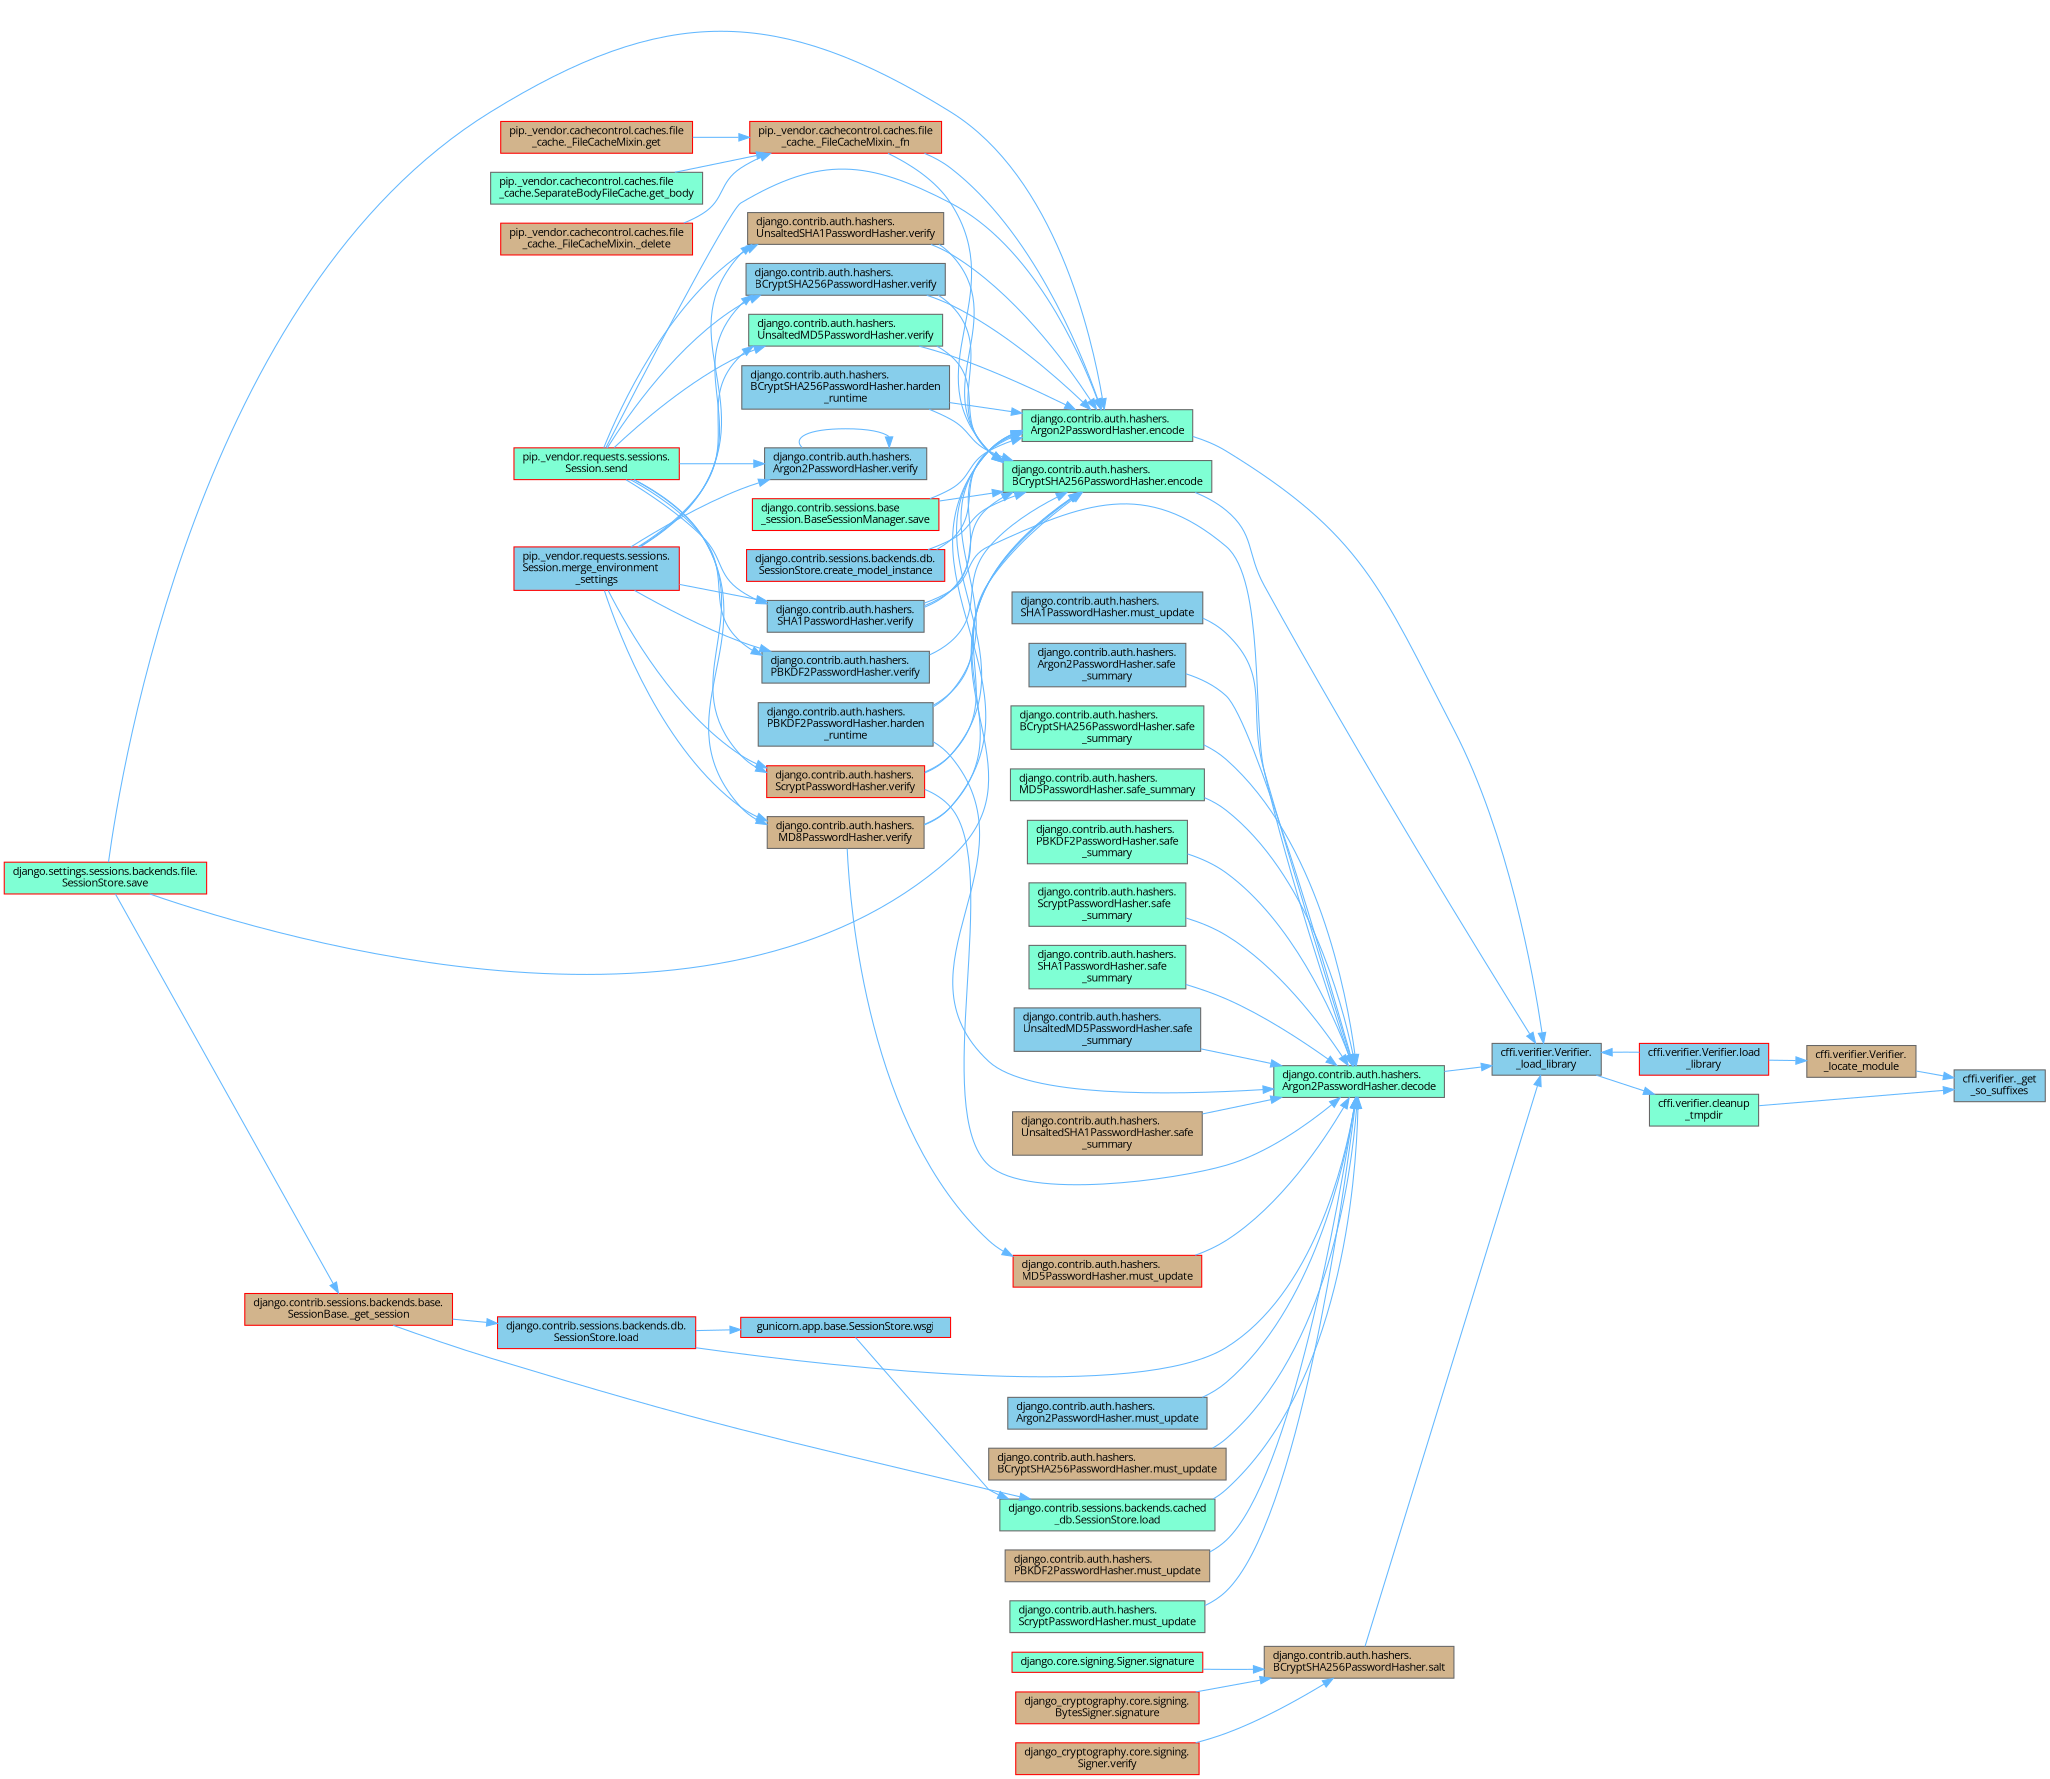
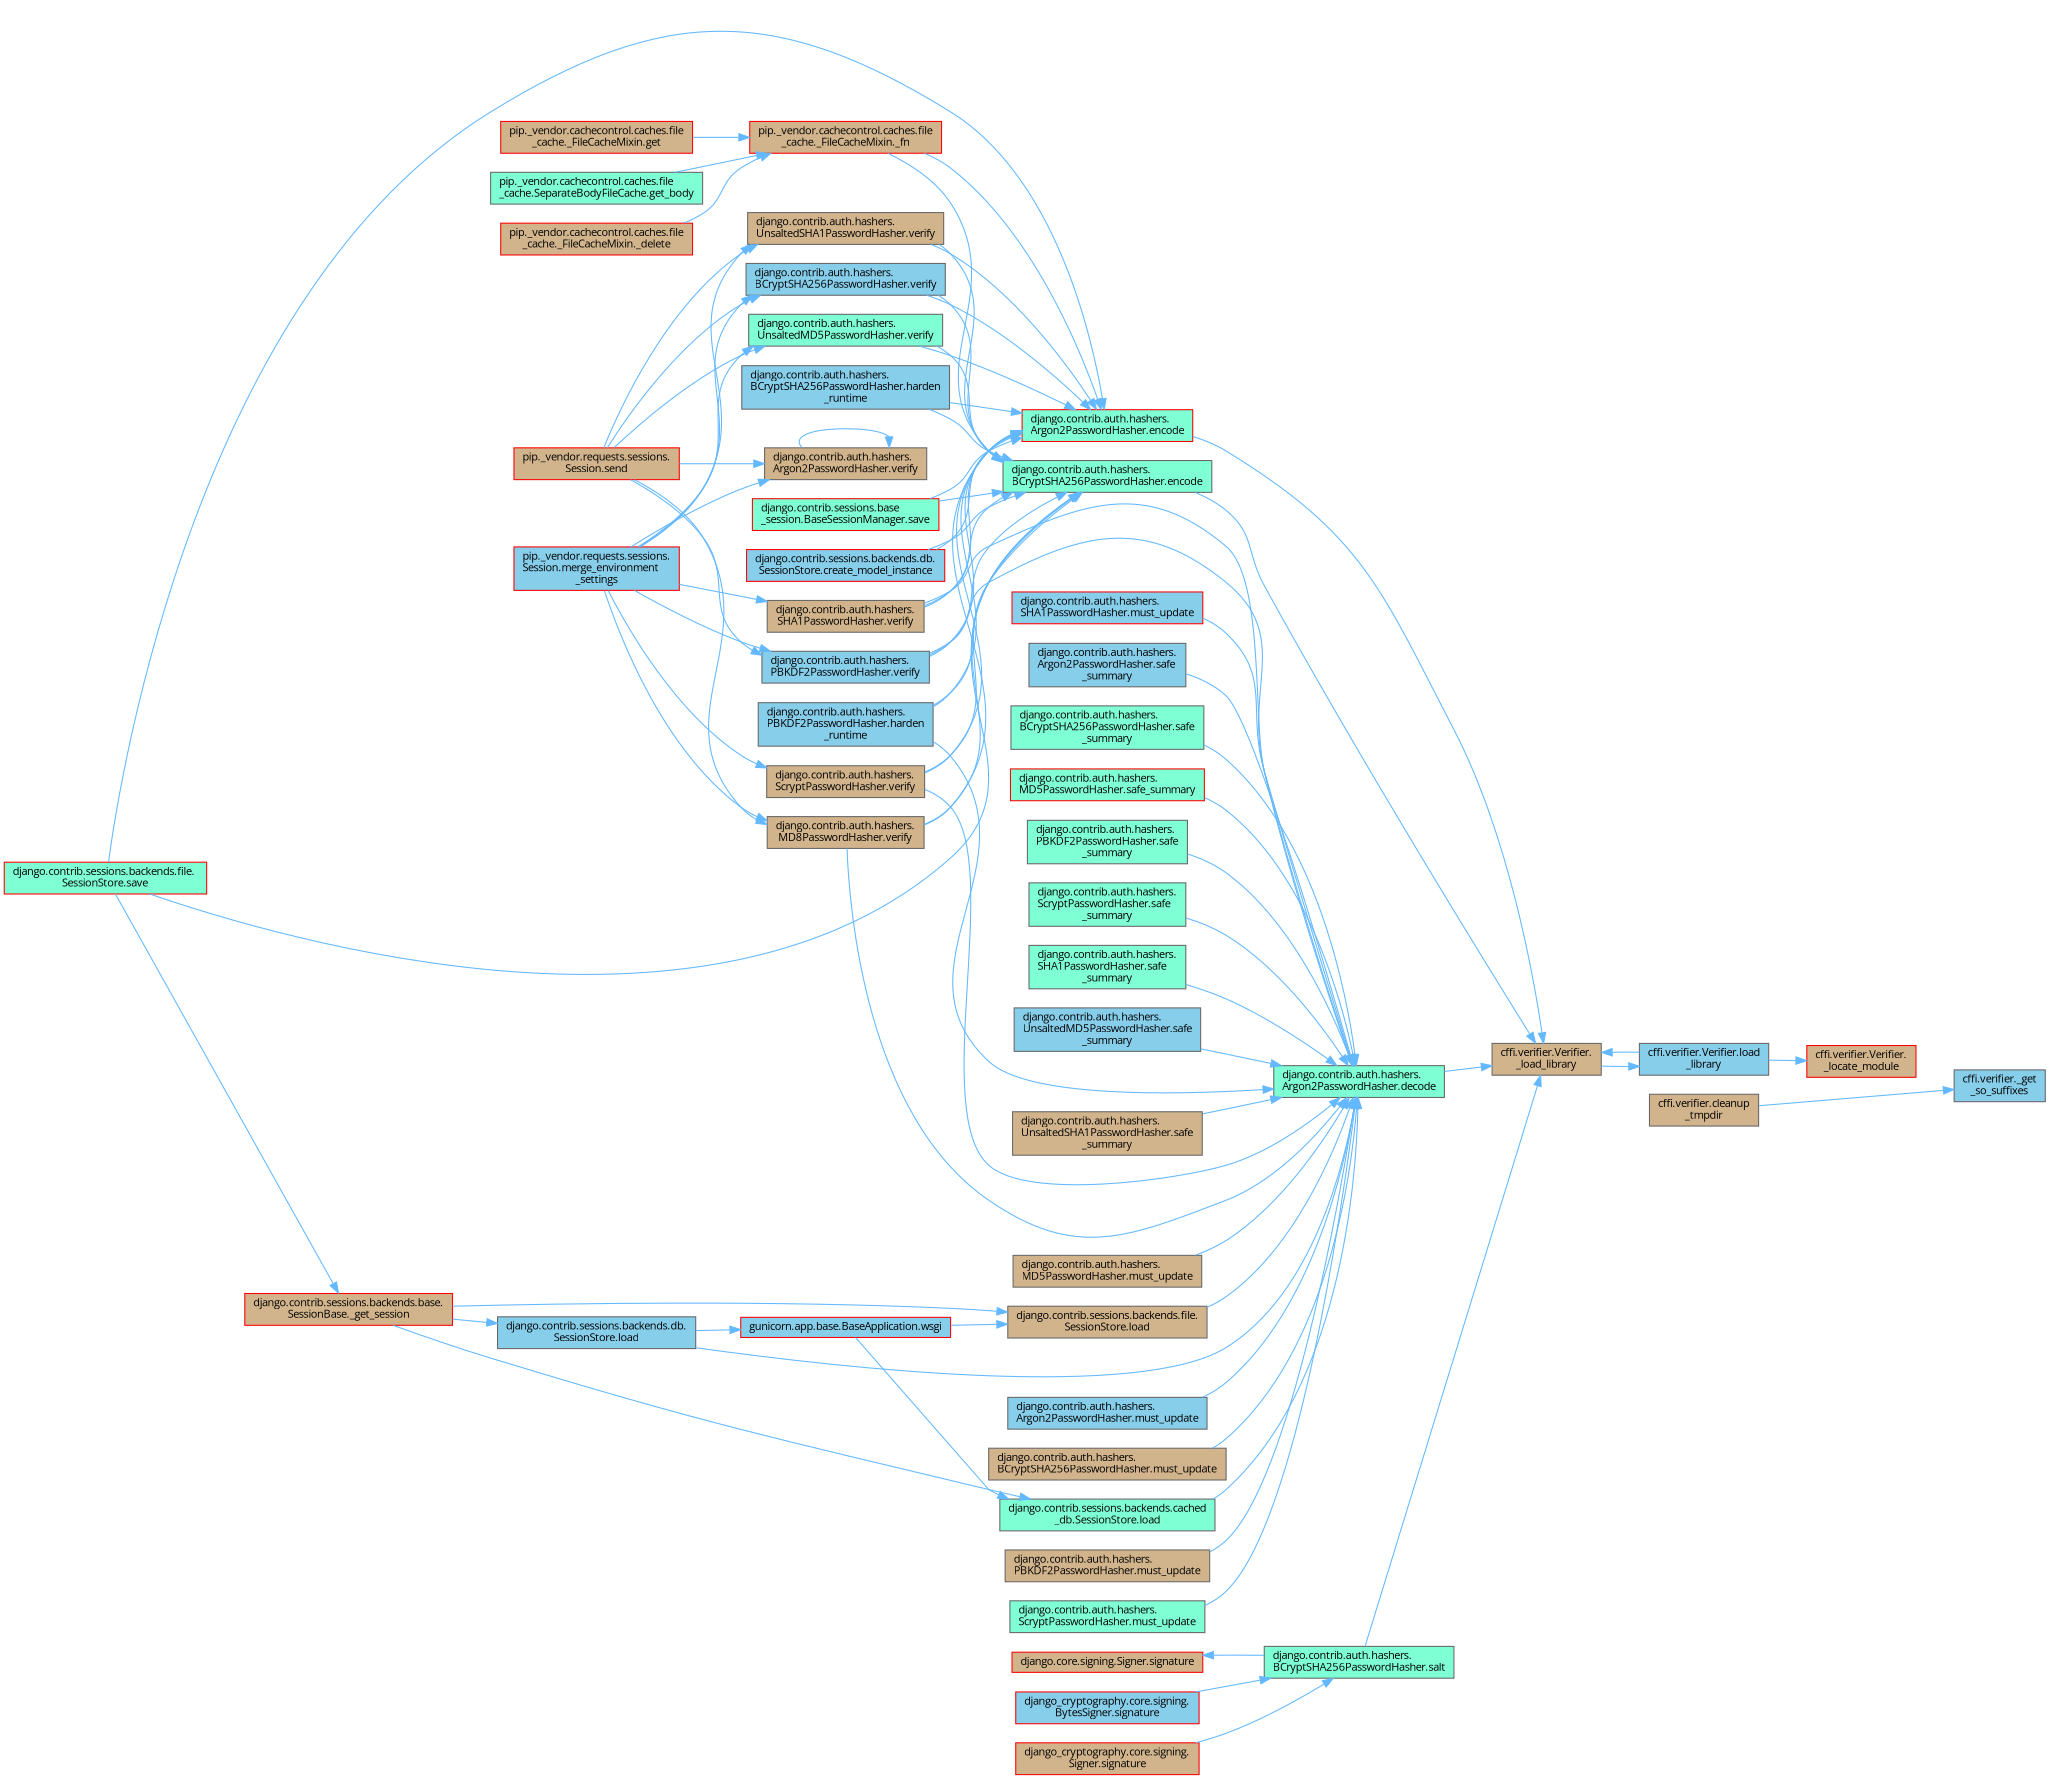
edge "pip._vendor.requests.sessions. Session.send" -> "django.contrib.auth.hashers. Argon2PasswordHasher.encode": now "django.contrib.auth.hashers. PBKDF2PasswordHasher.verify" -> "django.contrib.auth.hashers. Argon2PasswordHasher.encode"
node "django.contrib.auth.hashers. Argon2PasswordHasher.encode": color grey40 -> red
node "pip._vendor.requests.sessions. Session.send": fillcolor aquamarine -> tan
node "django.contrib.auth.hashers. Argon2PasswordHasher.verify": fillcolor skyblue -> tan
edge "pip._vendor.requests.sessions. Session.send" -> "django.contrib.auth.hashers. SHA1PasswordHasher.verify": removed
node "django.contrib.auth.hashers. SHA1PasswordHasher.must_update": color grey40 -> red
edge "pip._vendor.requests.sessions. Session.send" -> "django.contrib.auth.hashers. ScryptPasswordHasher.verify": removed
node "django.contrib.auth.hashers. SHA1PasswordHasher.verify": fillcolor skyblue -> tan
edge "django.contrib.auth.hashers. PBKDF2PasswordHasher.verify" -> "django.contrib.auth.hashers. Argon2PasswordHasher.decode": added
node "django.contrib.auth.hashers. ScryptPasswordHasher.verify": color red -> grey40
node "django.contrib.auth.hashers. MD5PasswordHasher.safe_summary": color grey40 -> red
node "django.settings.sessions.backends.file. SessionStore.save": label "django.settings.sessions.backends.file. SessionStore.save" -> "django.contrib.sessions.backends.file. SessionStore.save"
node "cffi.verifier.Verifier. _load_library": fillcolor skyblue -> tan
node "cffi.verifier.Verifier.load _library": color red -> grey40
node "cffi.verifier.Verifier. _locate_module": color grey40 -> red
edge "django.contrib.auth.hashers. MD8PasswordHasher.verify" -> "django.contrib.auth.hashers. MD5PasswordHasher.must_update": now "django.contrib.auth.hashers. MD8PasswordHasher.verify" -> "django.contrib.auth.hashers. Argon2PasswordHasher.decode"
edge "cffi.verifier.Verifier. _locate_module" -> "cffi.verifier._get _so_suffixes": removed
edge "cffi.verifier.Verifier. _load_library" -> "cffi.verifier.cleanup _tmpdir": now "cffi.verifier.Verifier. _load_library" -> "cffi.verifier.Verifier.load _library"
node "cffi.verifier.cleanup _tmpdir": fillcolor aquamarine -> tan
node "django.contrib.auth.hashers. MD5PasswordHasher.must_update": color red -> grey40
node "django.contrib.sessions.backends.file. SessionStore.load": added
node "gunicorn.app.base.SessionStore.wsgi": label "gunicorn.app.base.SessionStore.wsgi" -> "gunicorn.app.base.BaseApplication.wsgi"
node "django.contrib.sessions.backends.db. SessionStore.load": color red -> grey40
node "django.core.signing.Signer.signature": fillcolor aquamarine -> tan
node "django.contrib.auth.hashers. BCryptSHA256PasswordHasher.salt": fillcolor tan -> aquamarine
edge "django.core.signing.Signer.signature" -> "django.contrib.auth.hashers. BCryptSHA256PasswordHasher.salt": reversed
node "django_cryptography.core.signing. BytesSigner.signature": fillcolor tan -> skyblue
node "django_cryptography.core.signing. Signer.verify": label "django_cryptography.core.signing. Signer.verify" -> "django_cryptography.core.signing. Signer.signature"
